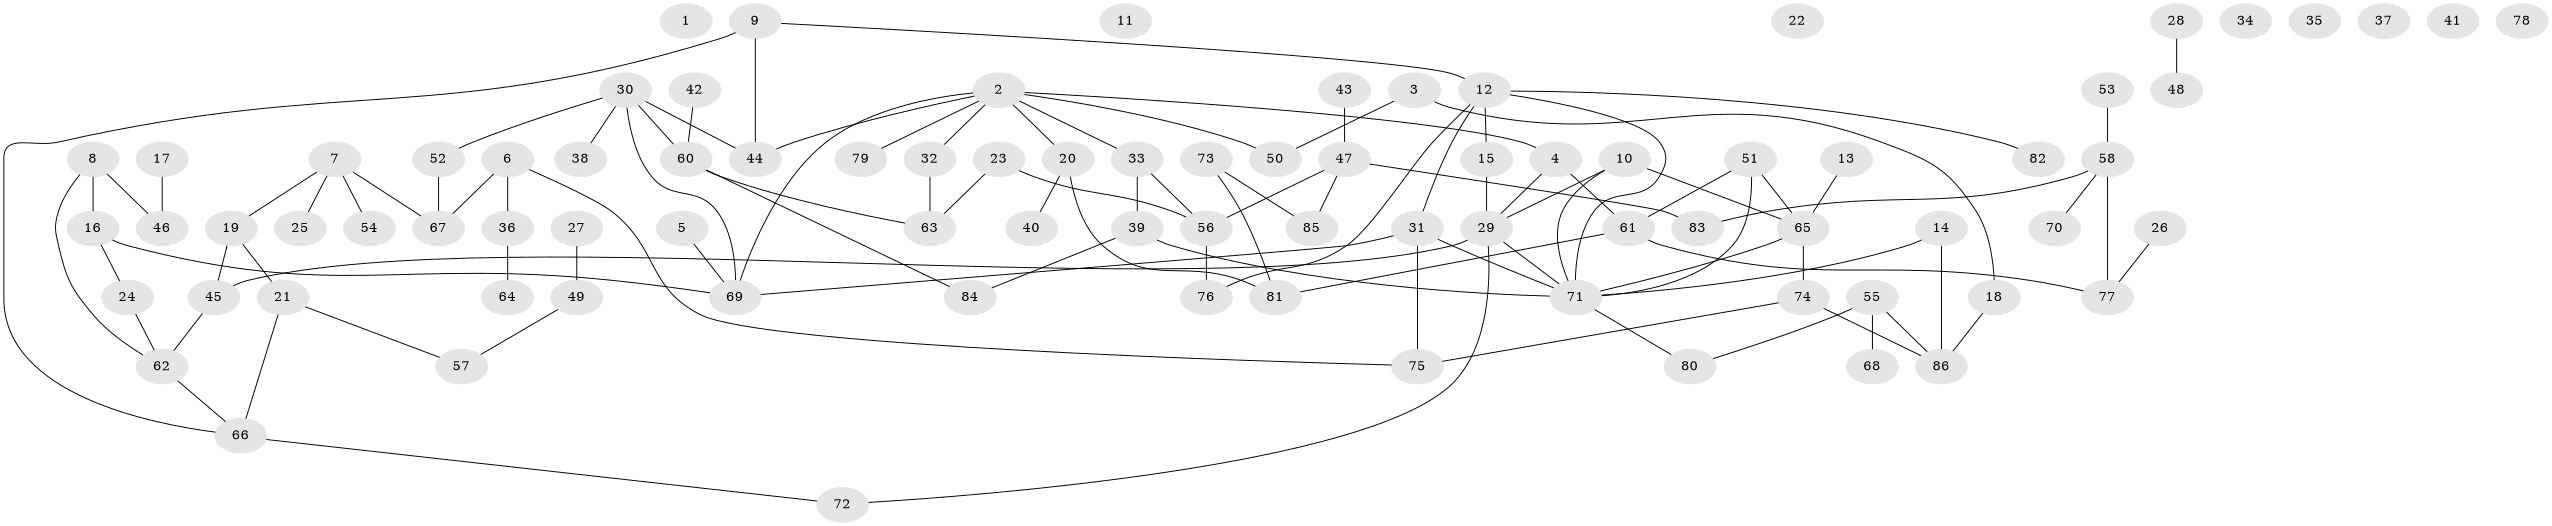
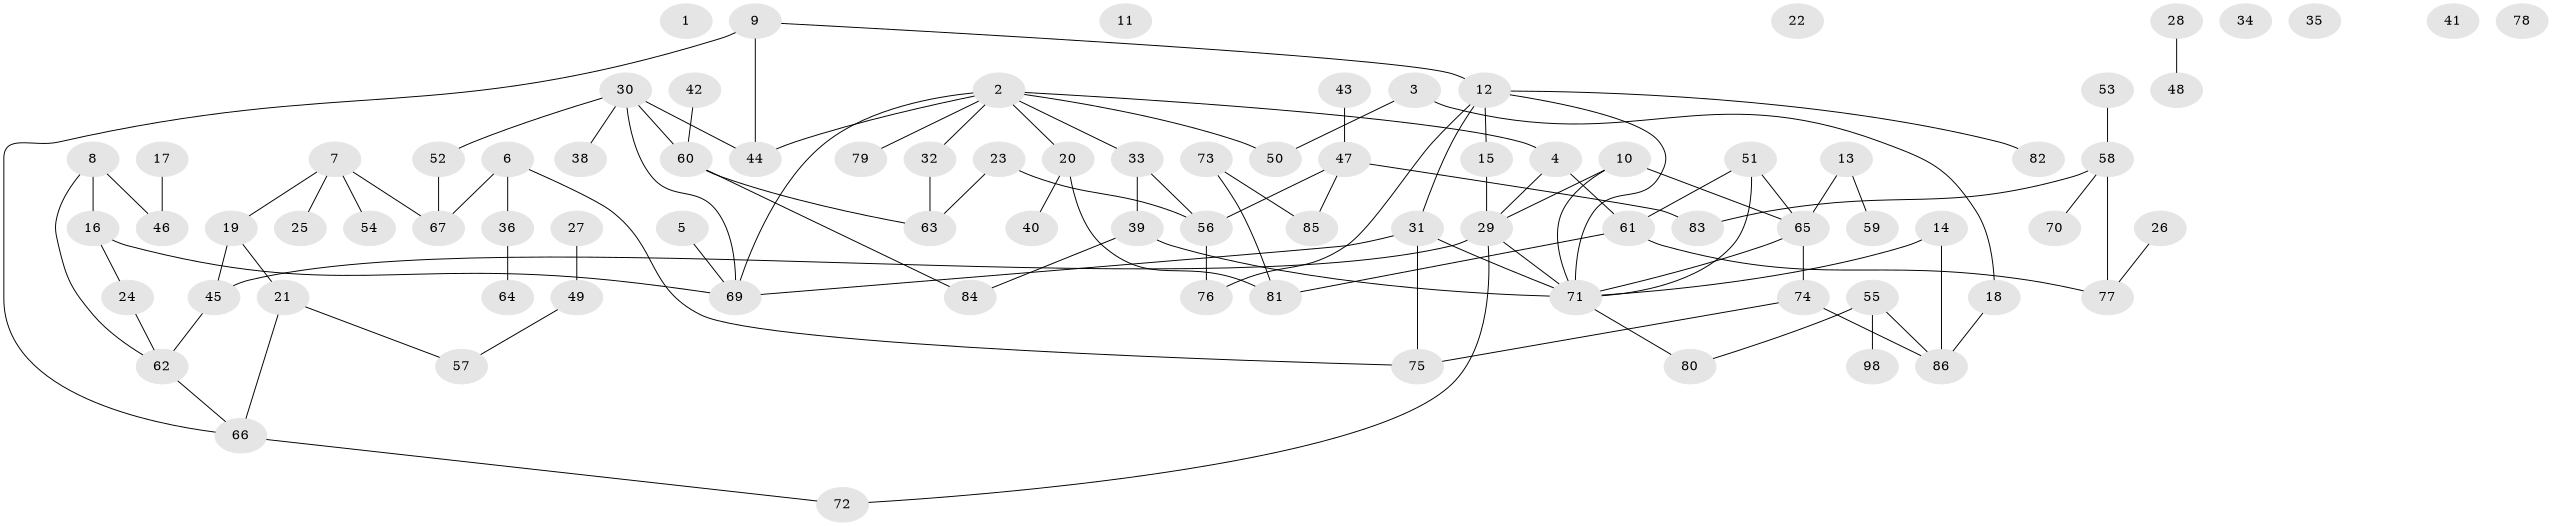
node "37": removed
node "59": added
node "68": label "68" -> "98"
